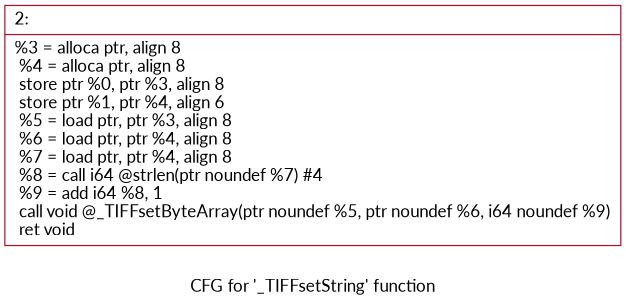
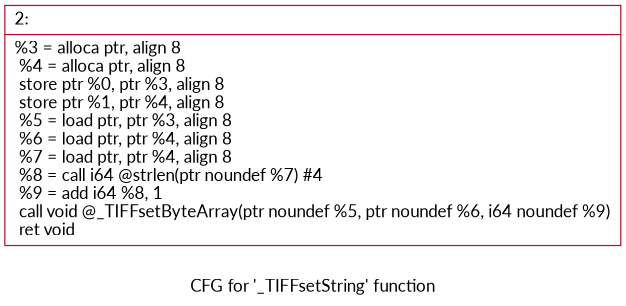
node "2:": text "store ptr %1, ptr %4, align 6" -> "store ptr %1, ptr %4, align 8"
